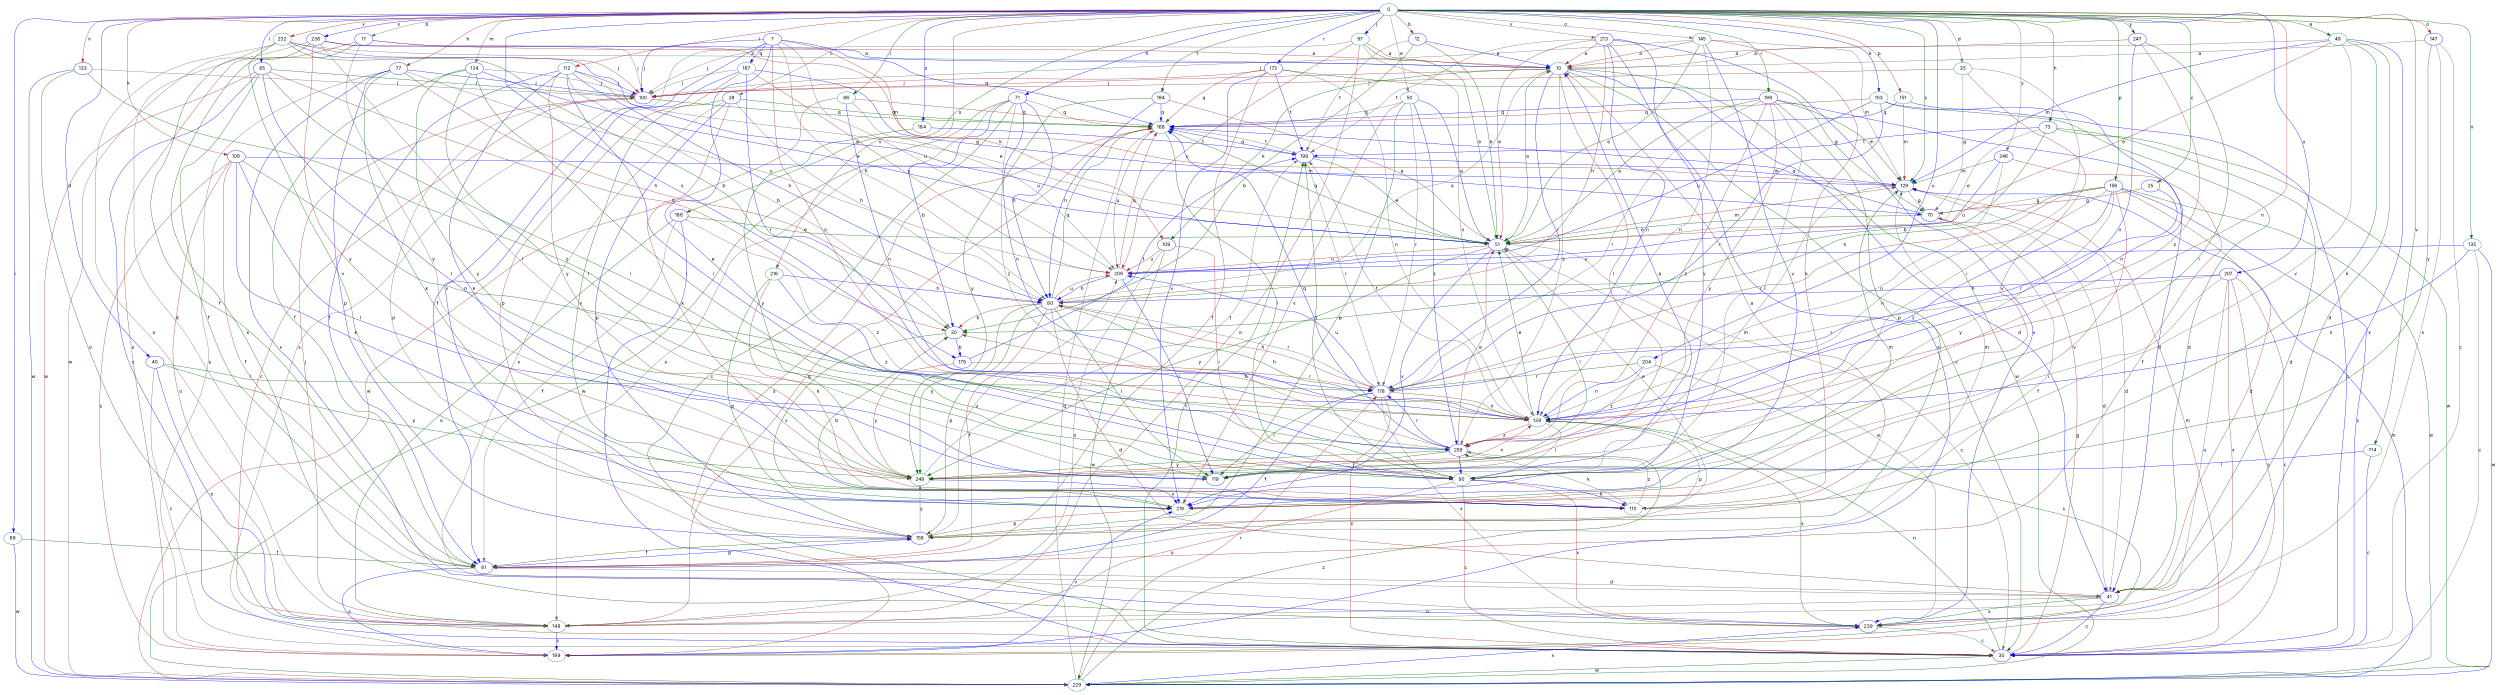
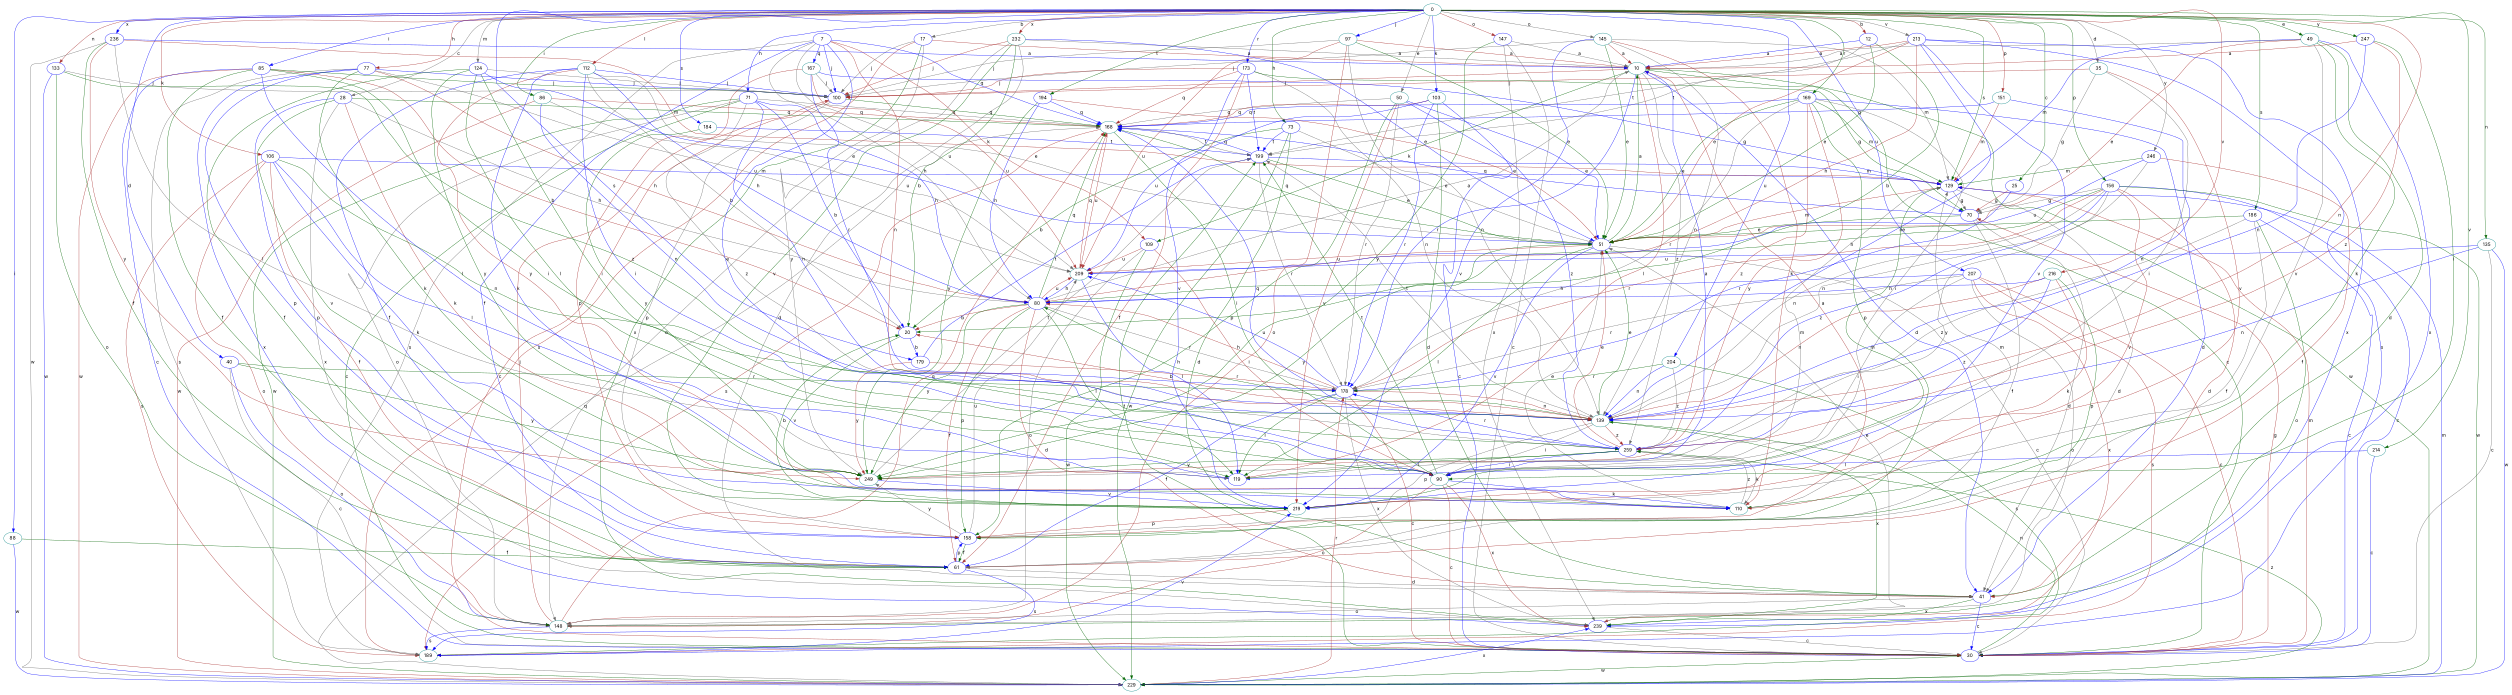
edge "167" -> "219": removed, label "v"
edge "249" -> "139": now "216" -> "139"
